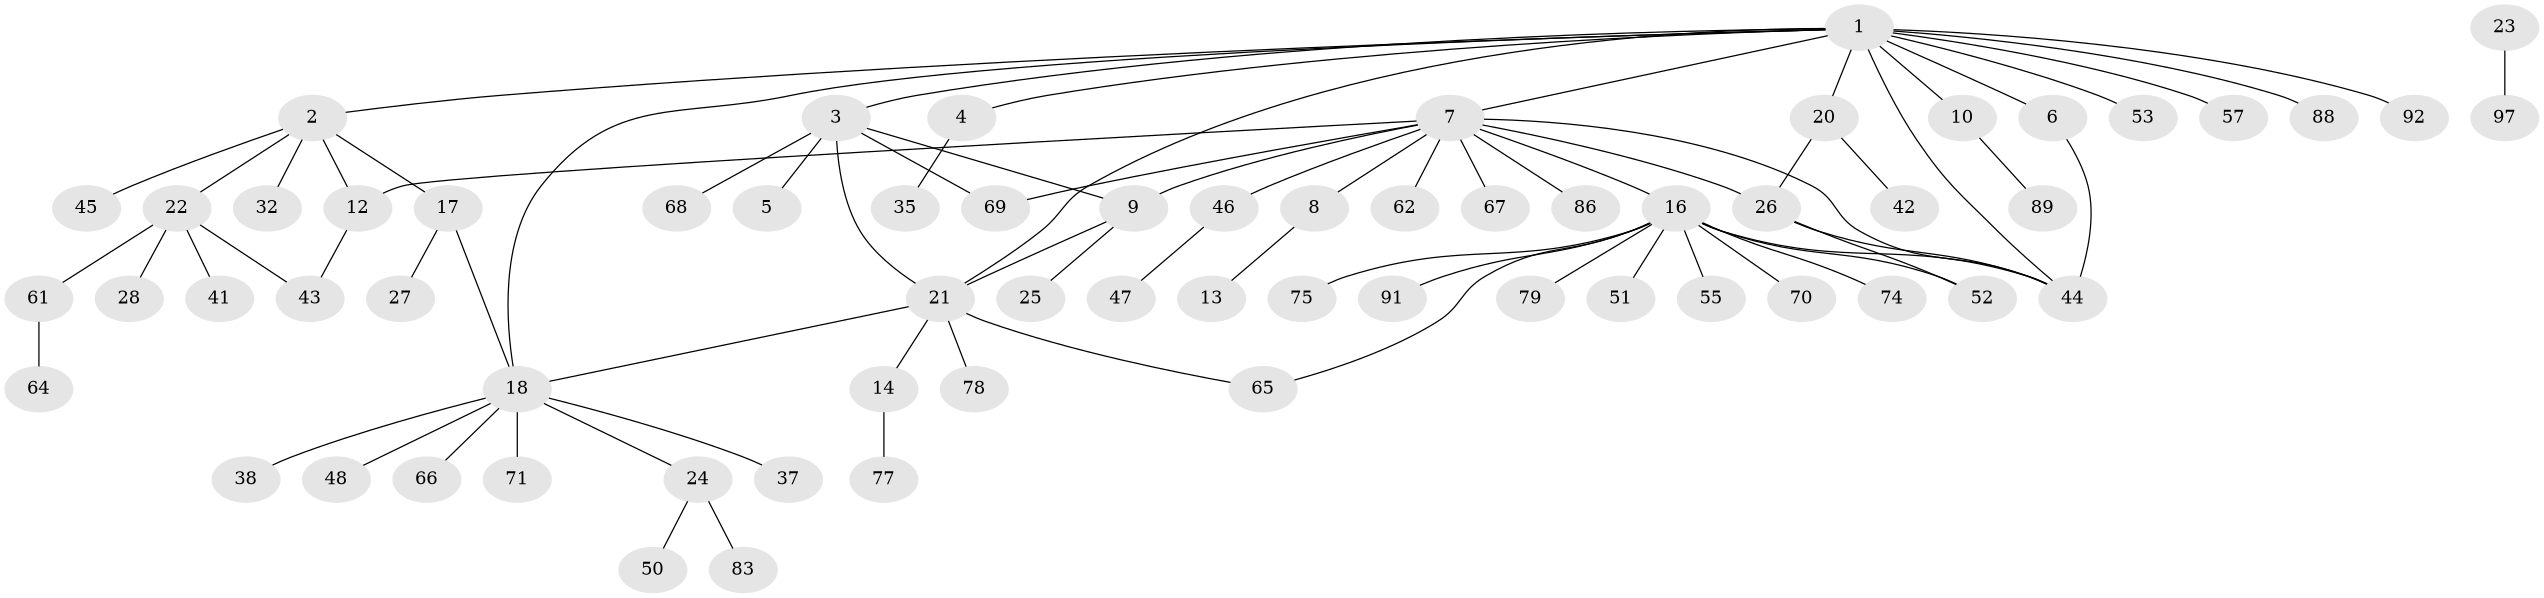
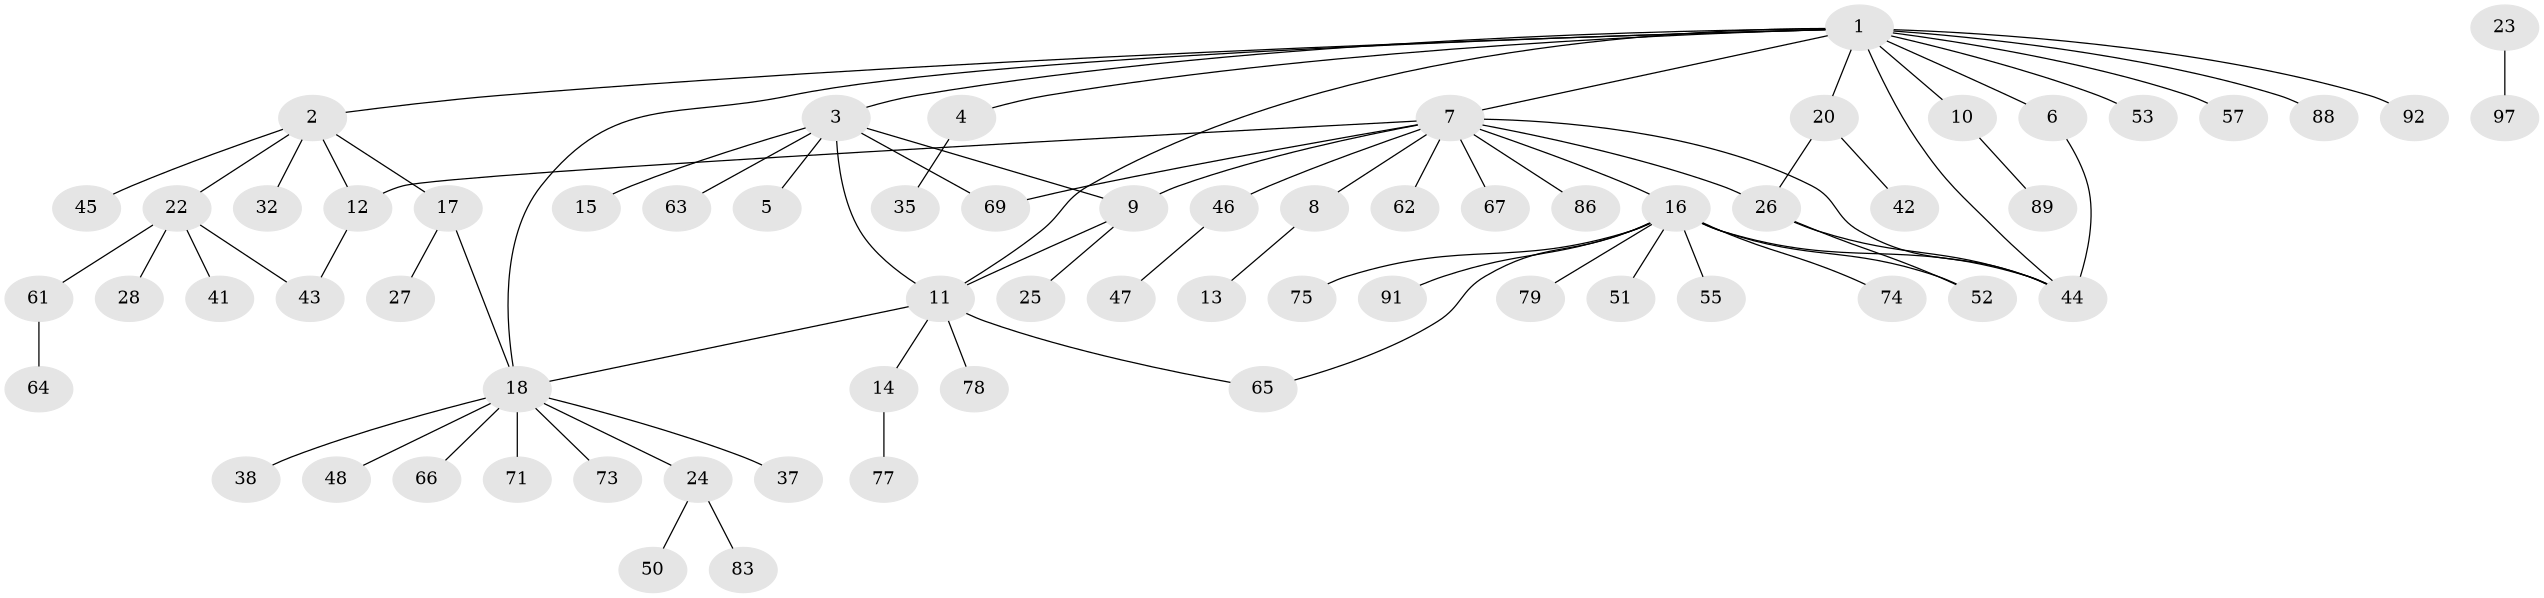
node "15": added
node "68": label "68" -> "63"
node "21": label "21" -> "11"
node "70": removed
node "73": added
